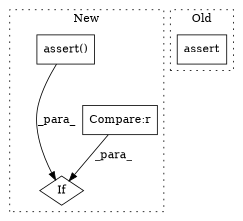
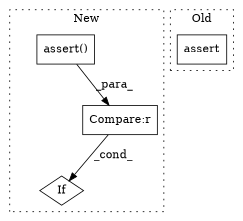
edge "assert()" -> "If": now "assert()" -> "Compare:r"
edge "Compare:r" -> "If": label "_para_" -> "_cond_"
